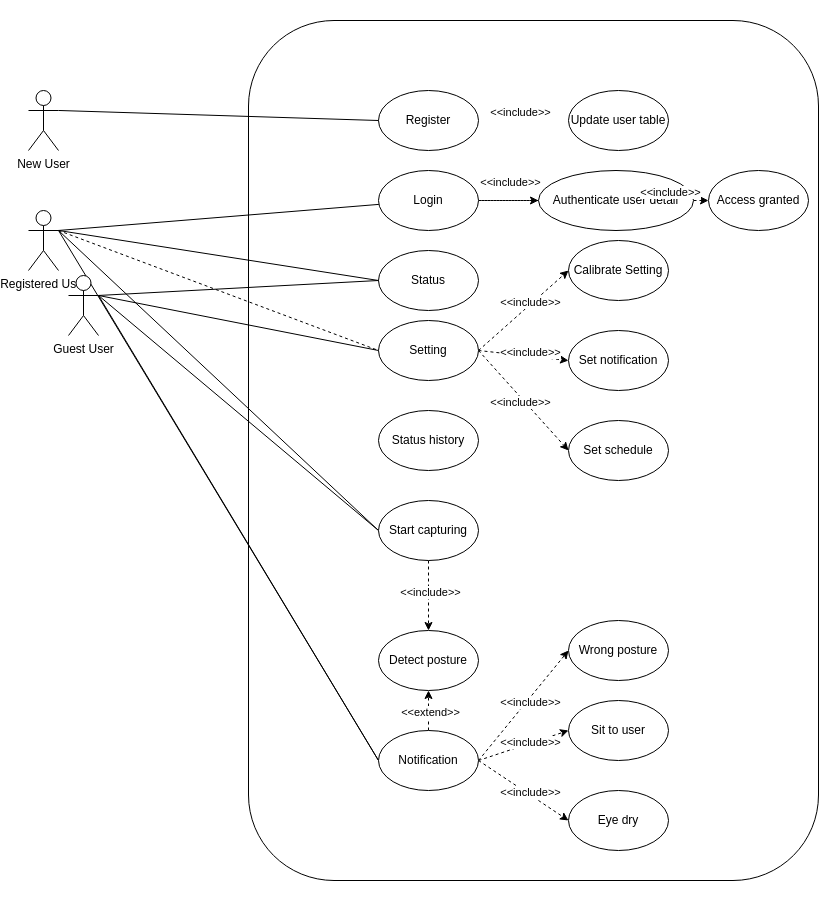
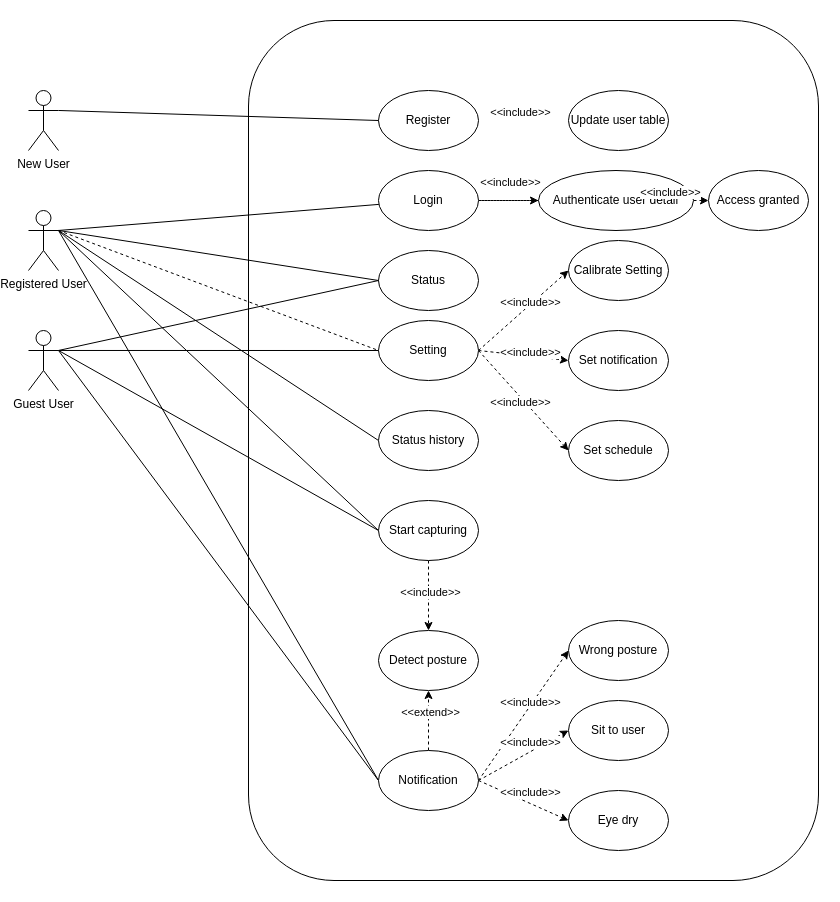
node "Guest User": moved (84, 306) -> (44, 361)
edge "Registered User" -- "Status history": added
node "Notification": moved (429, 761) -> (429, 781)
